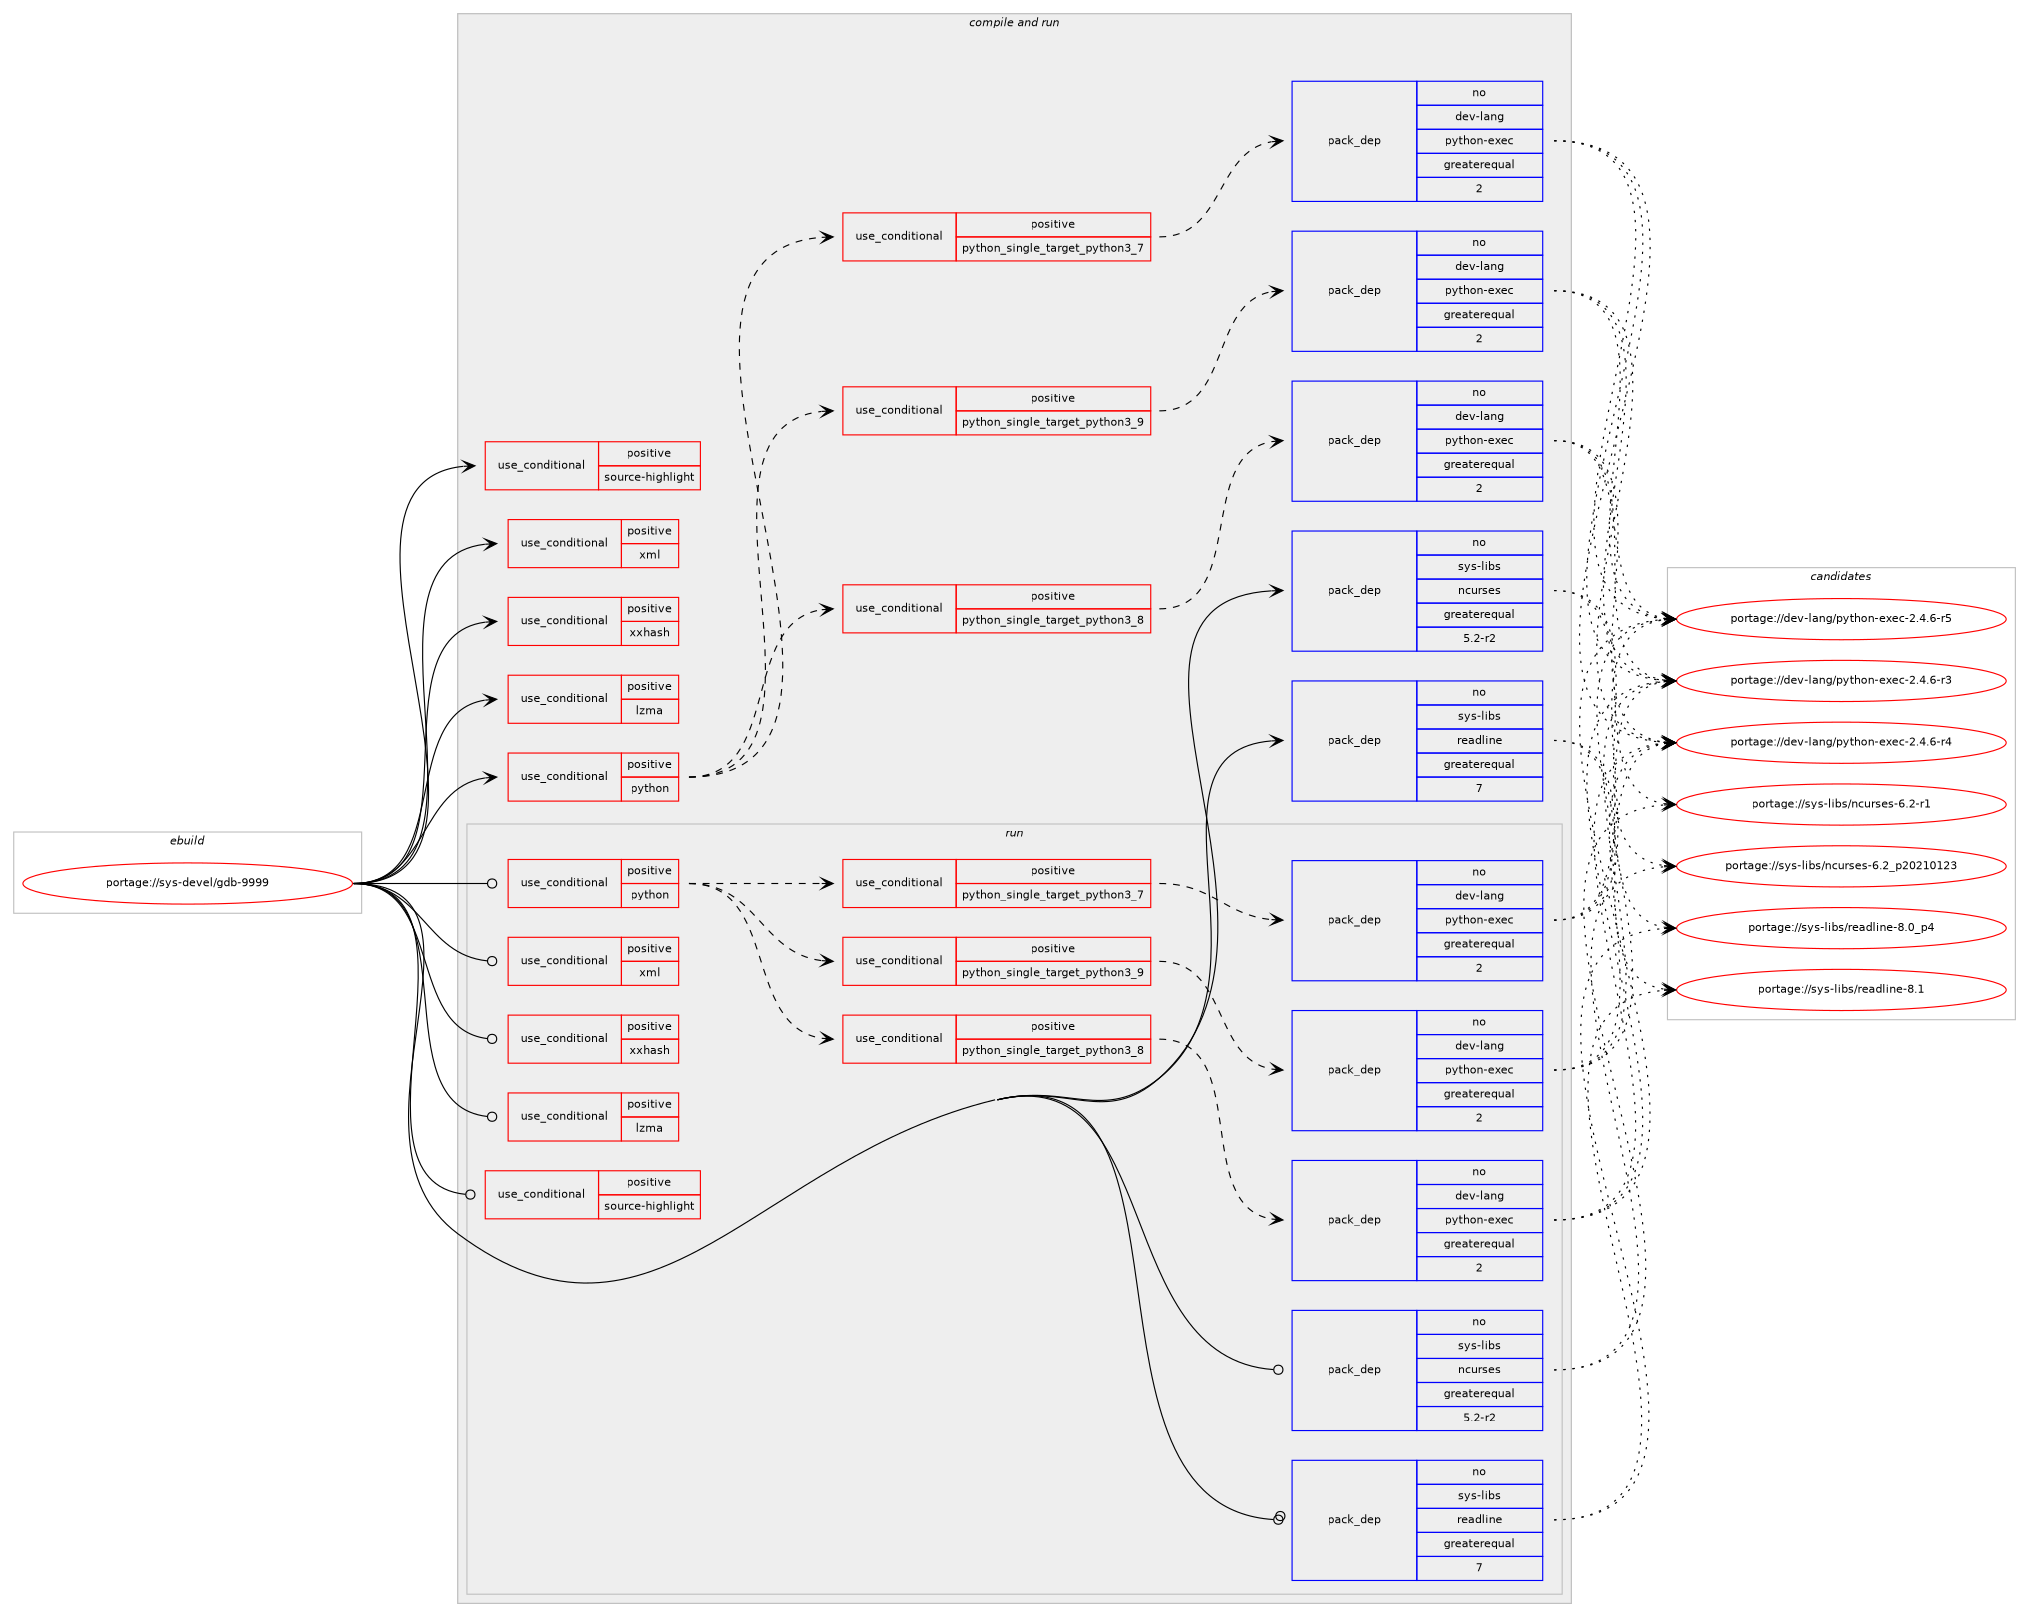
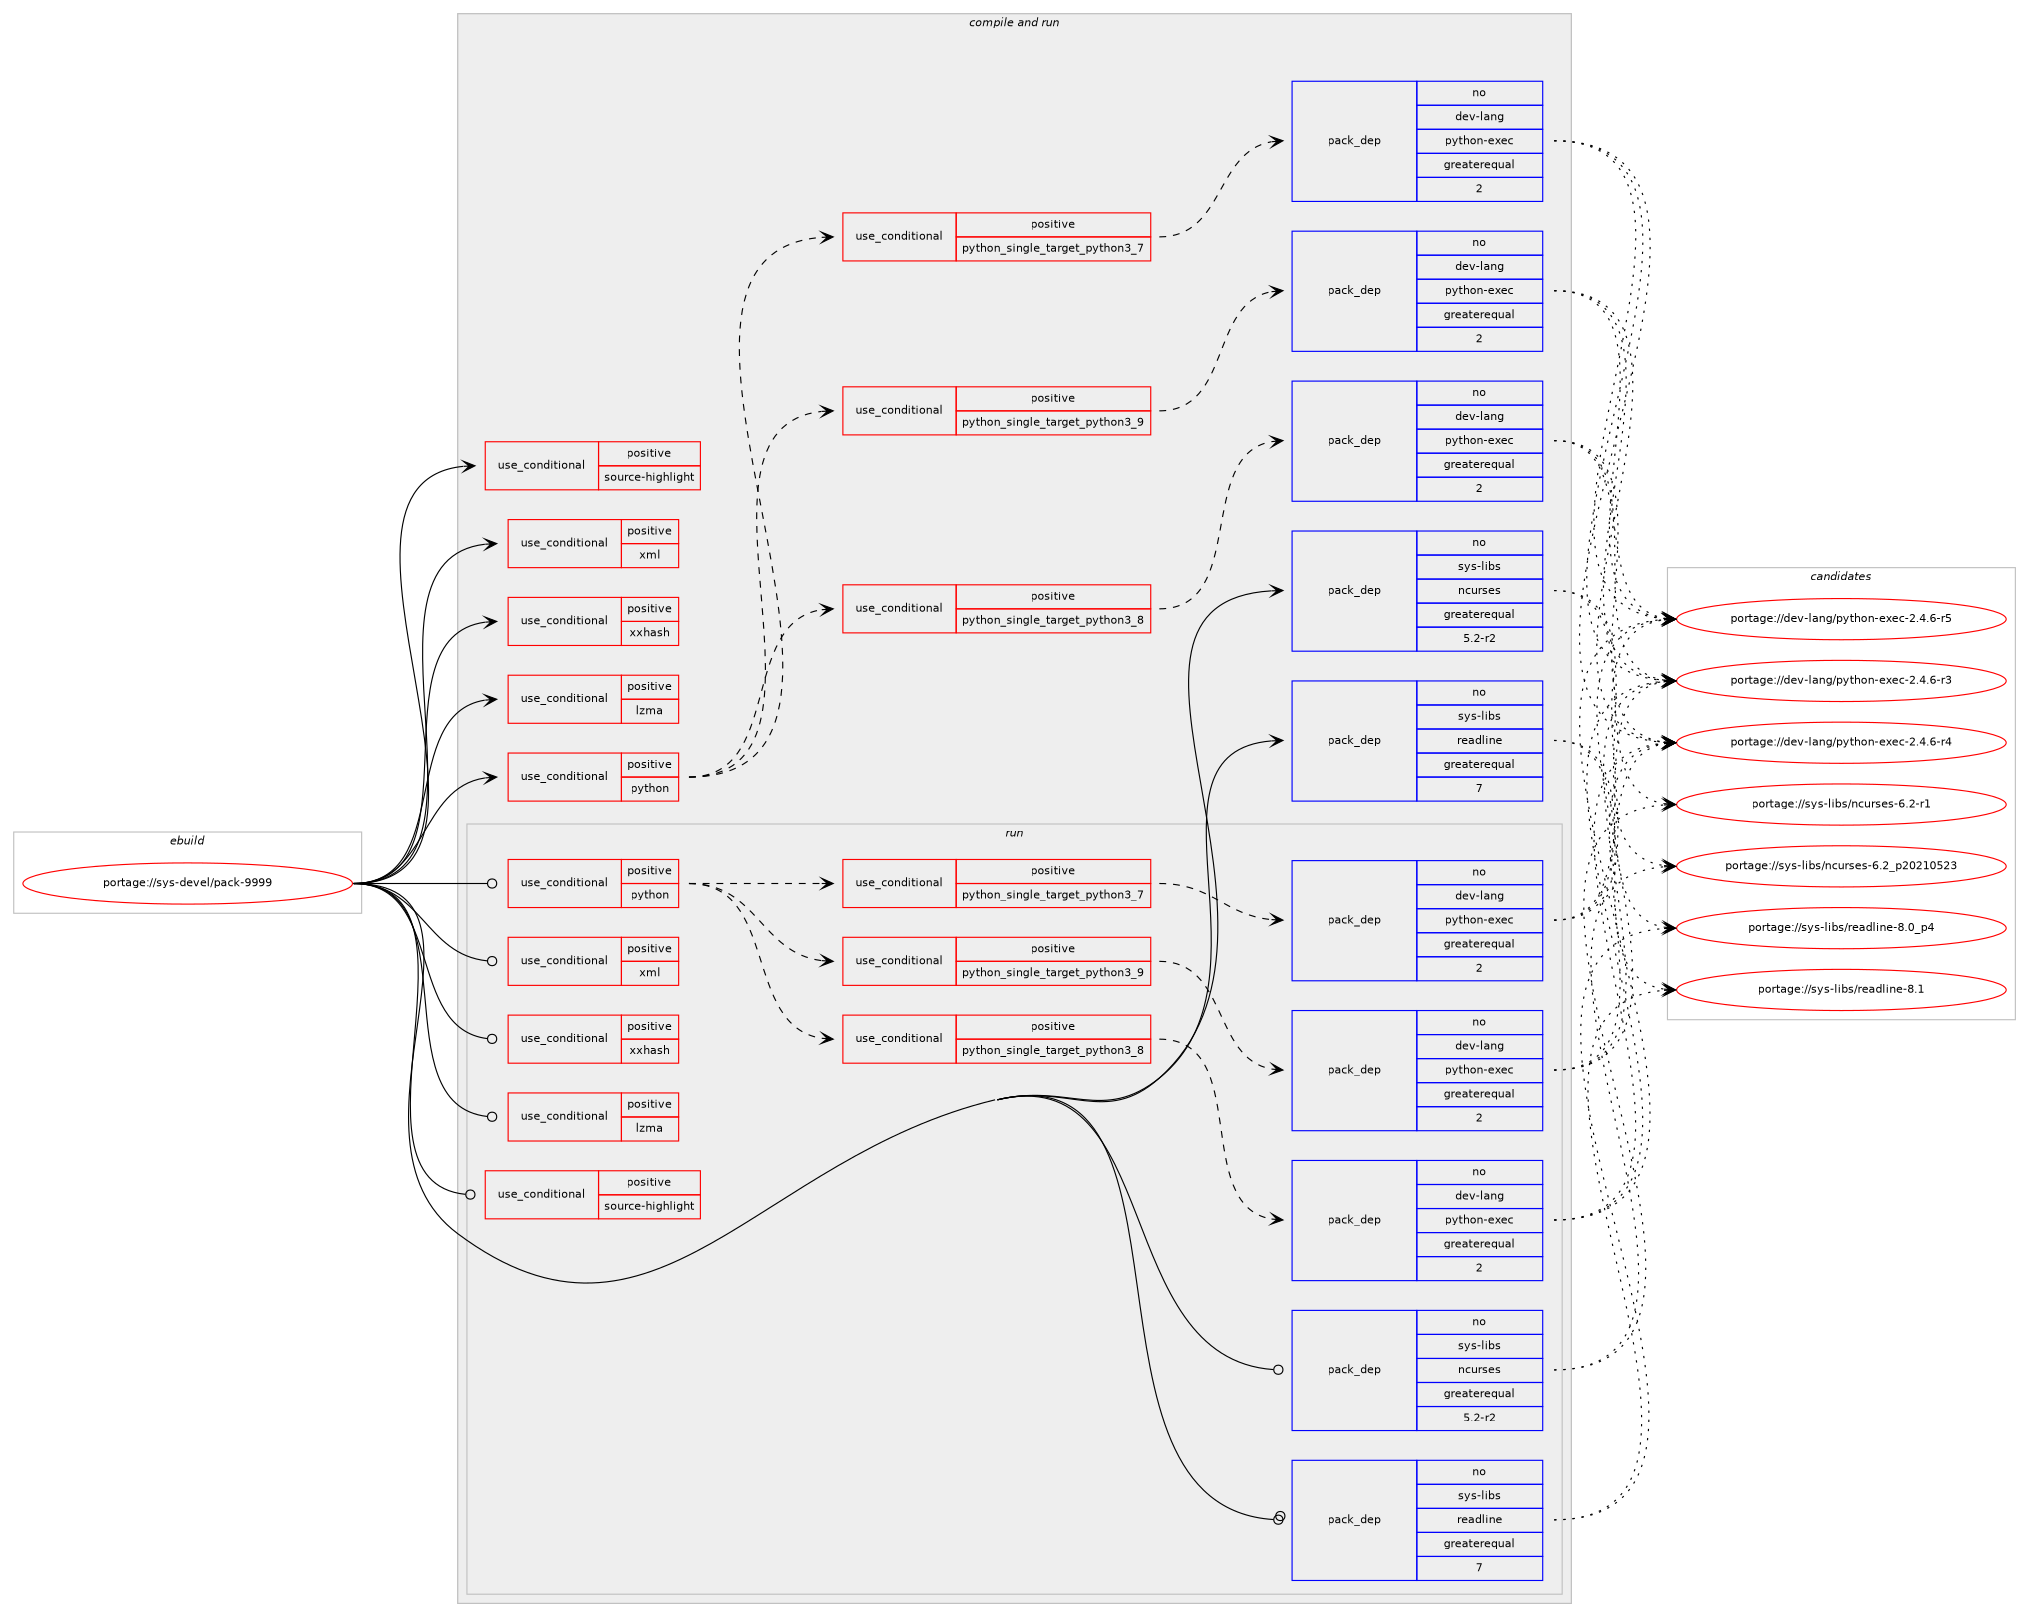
node "portage://sys-libs/ncurses-6.2_p20210123": label "portage://sys-libs/ncurses-6.2_p20210123" -> "portage://sys-libs/ncurses-6.2_p20210523"
node "portage://sys-devel/gdb-9999": label "portage://sys-devel/gdb-9999" -> "portage://sys-devel/pack-9999"
